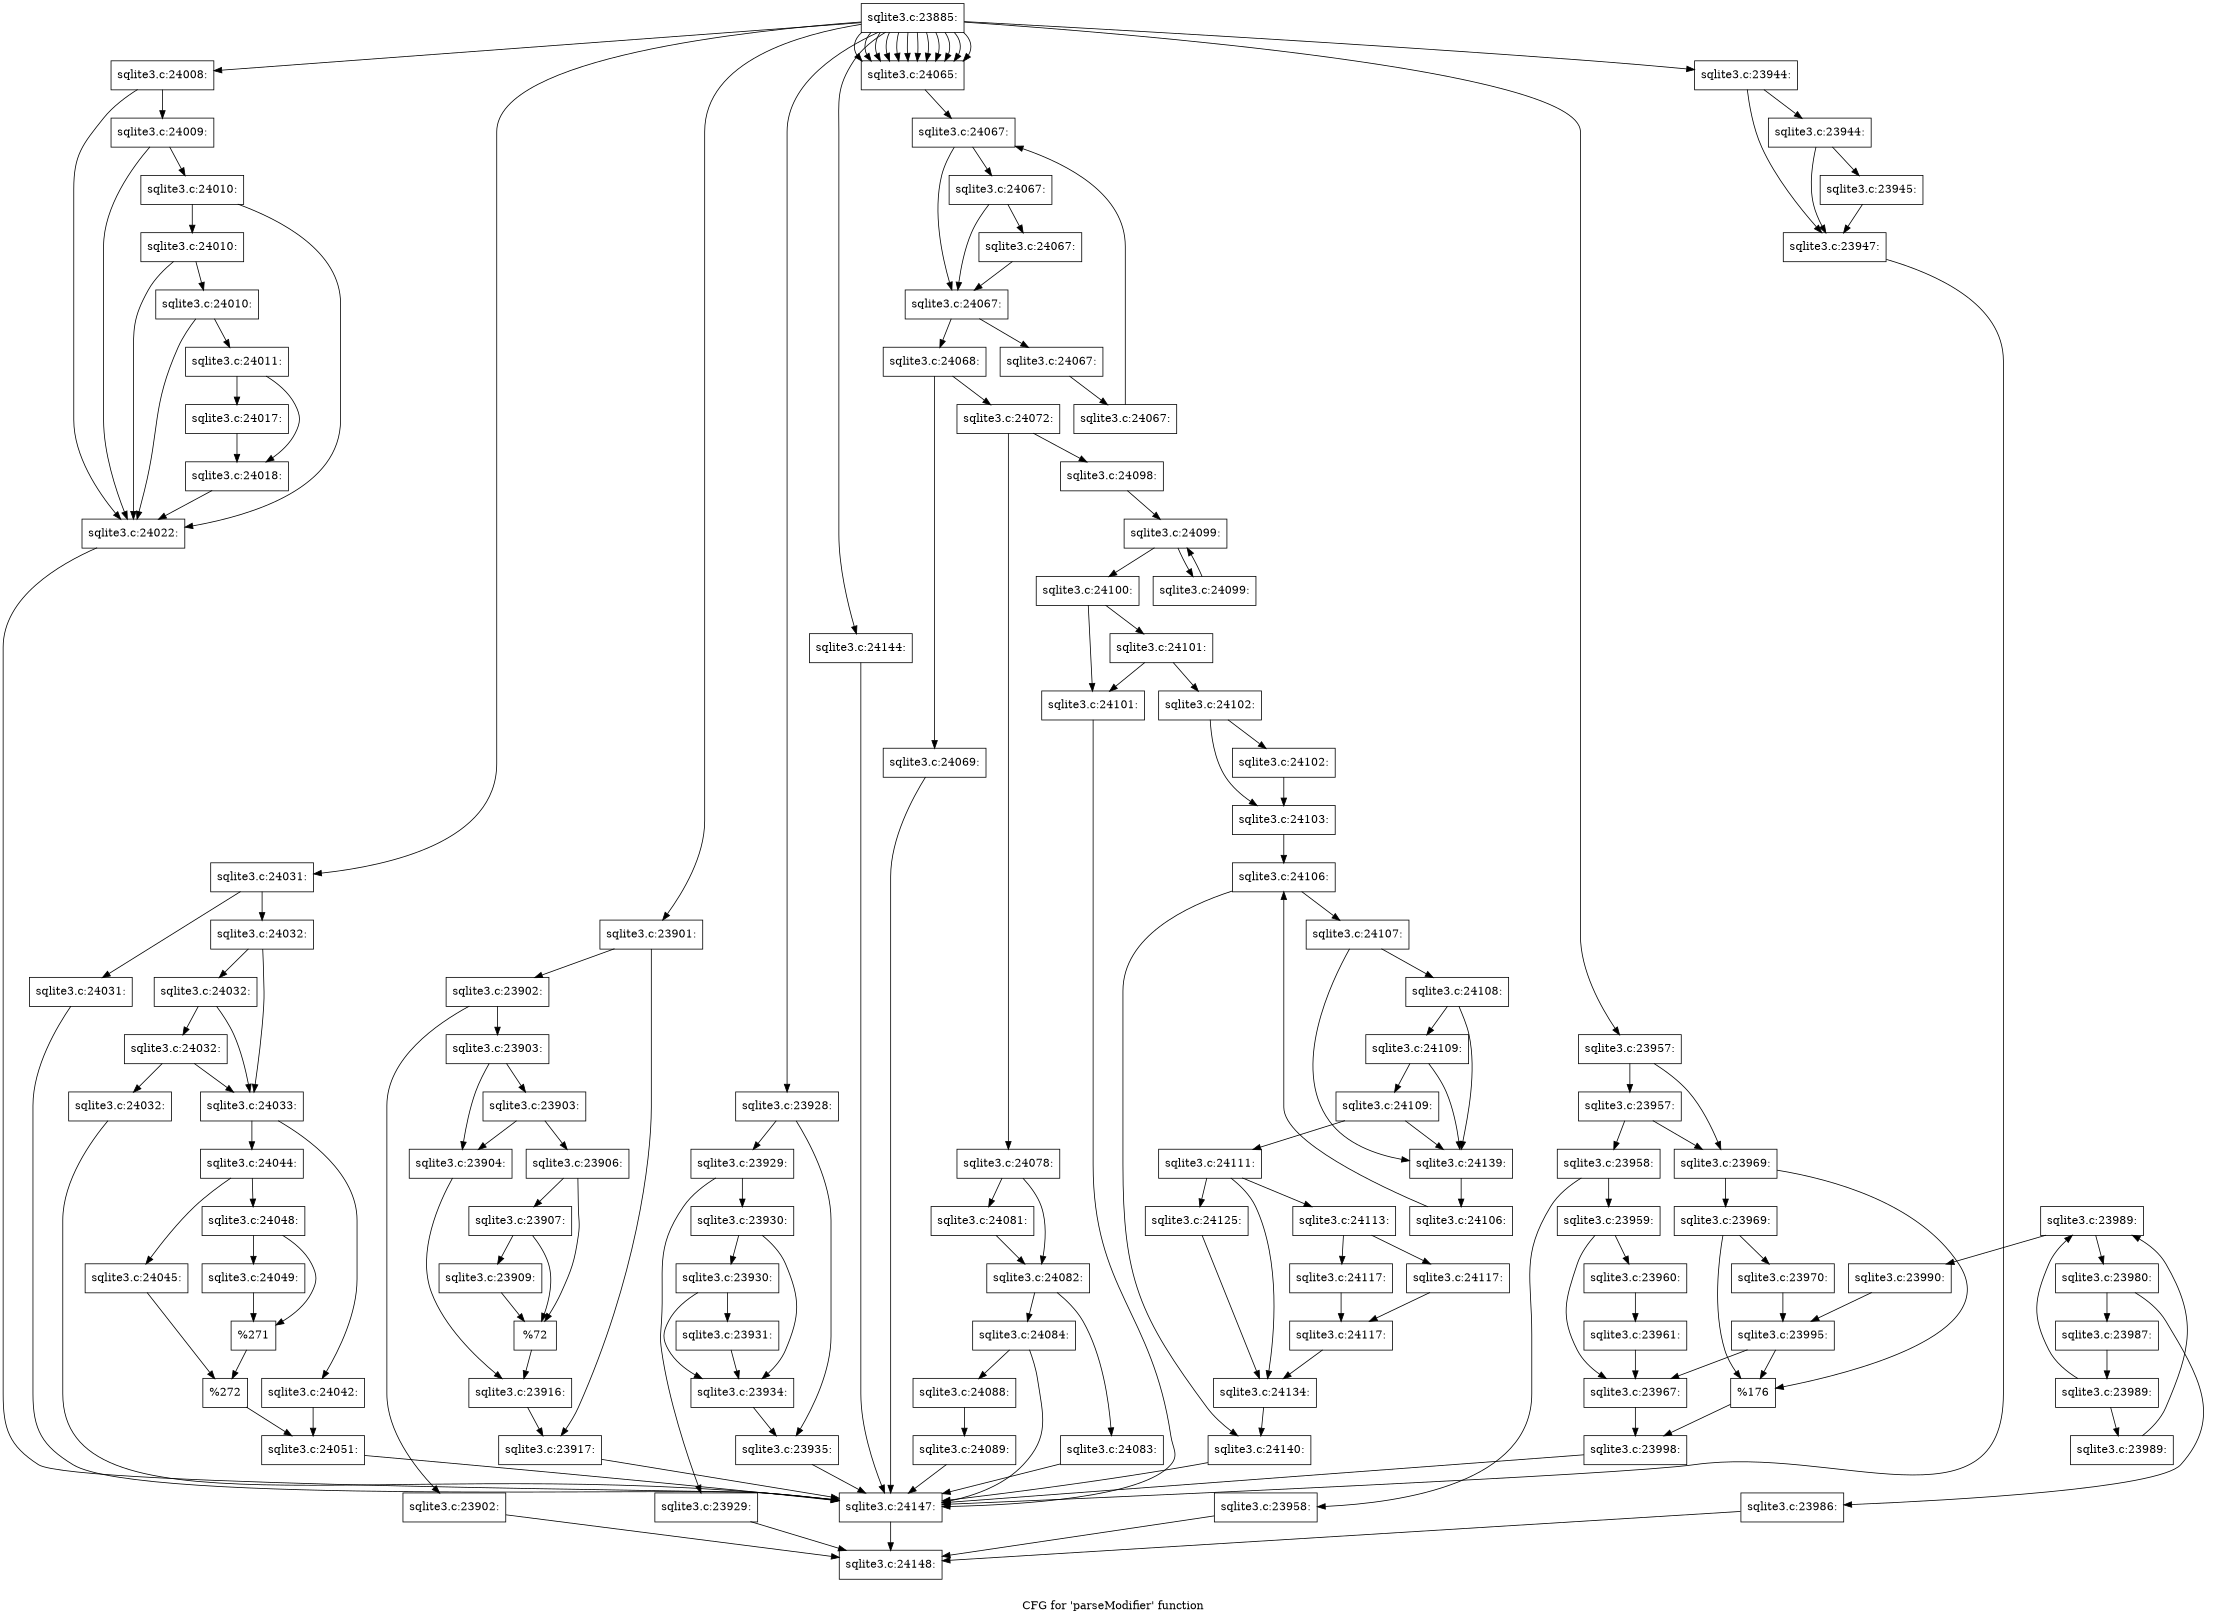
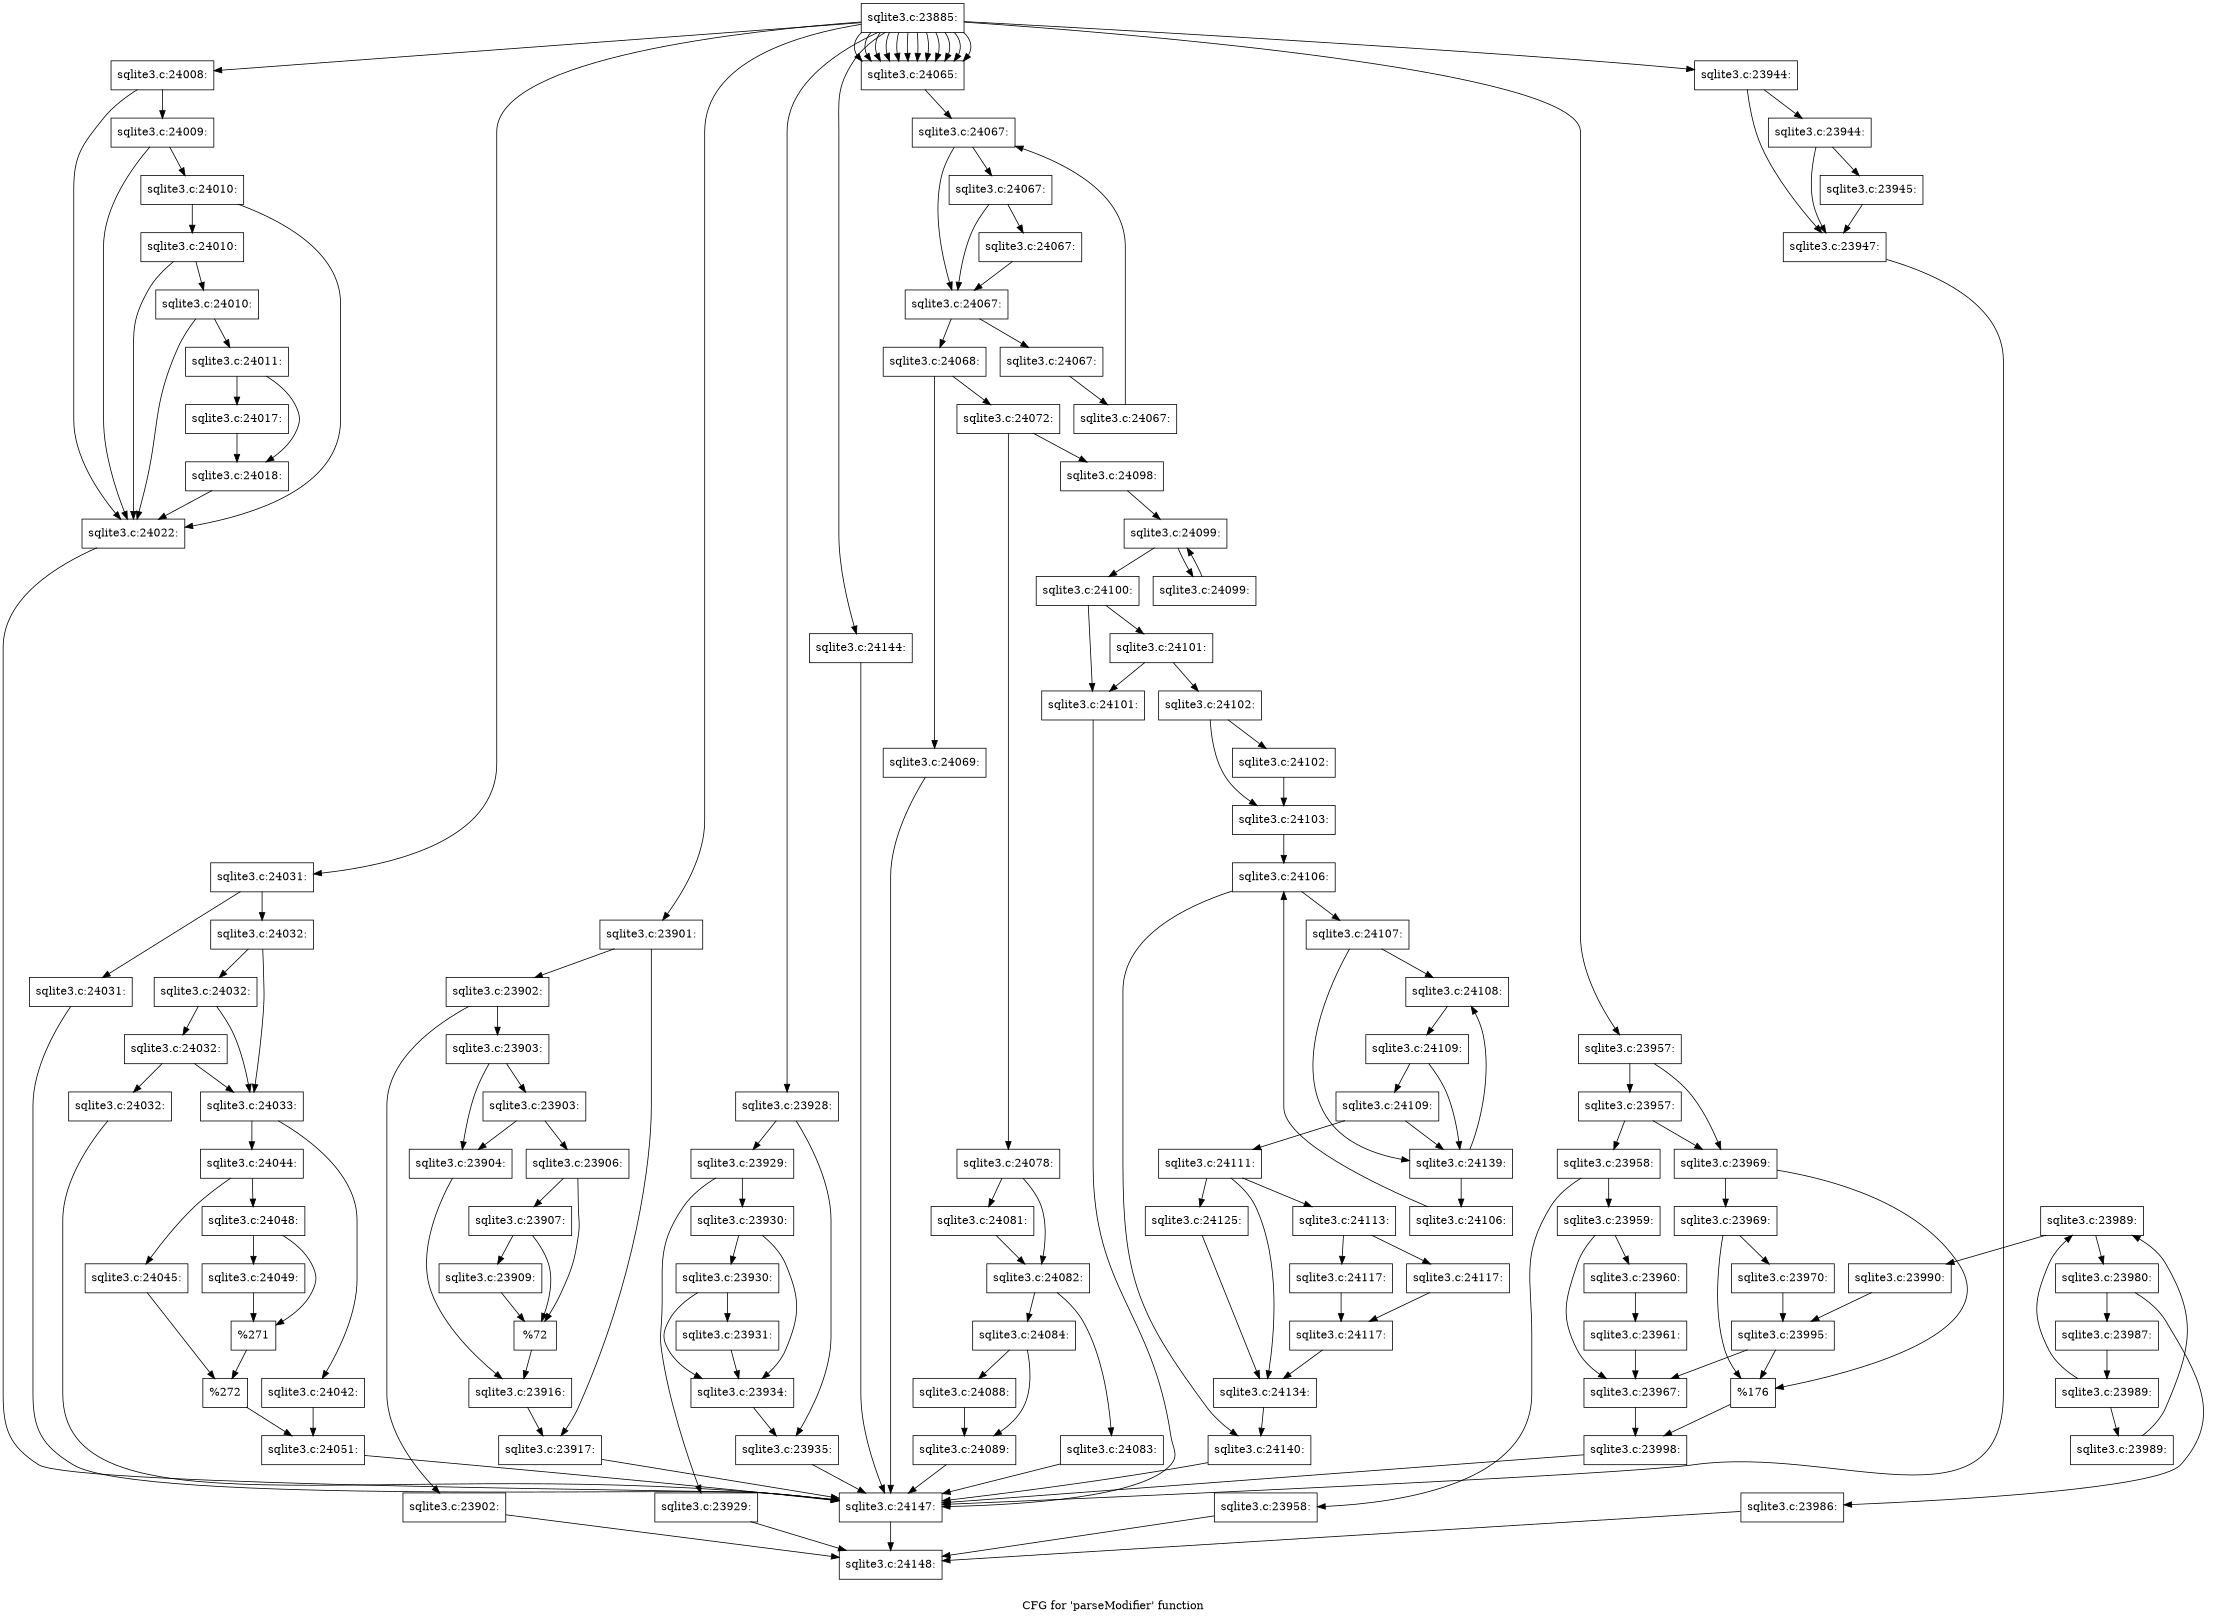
edge "sqlite3.c:24108:" -> "sqlite3.c:24139:": reversed
edge "sqlite3.c:24084:" -> "sqlite3.c:24147:": now "sqlite3.c:24084:" -> "sqlite3.c:24089:"
